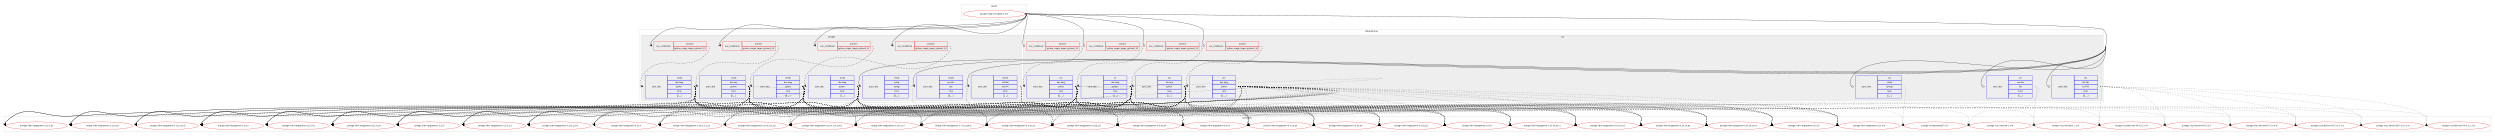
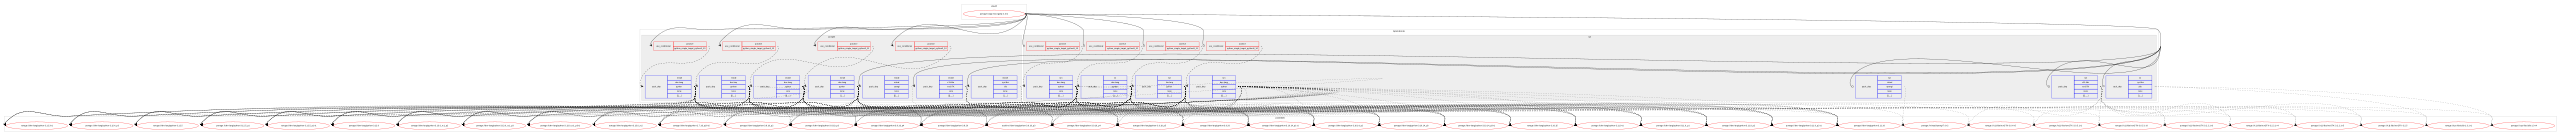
node "portage://x11-libs/wxGTK-3.2.2.1-r5": added
